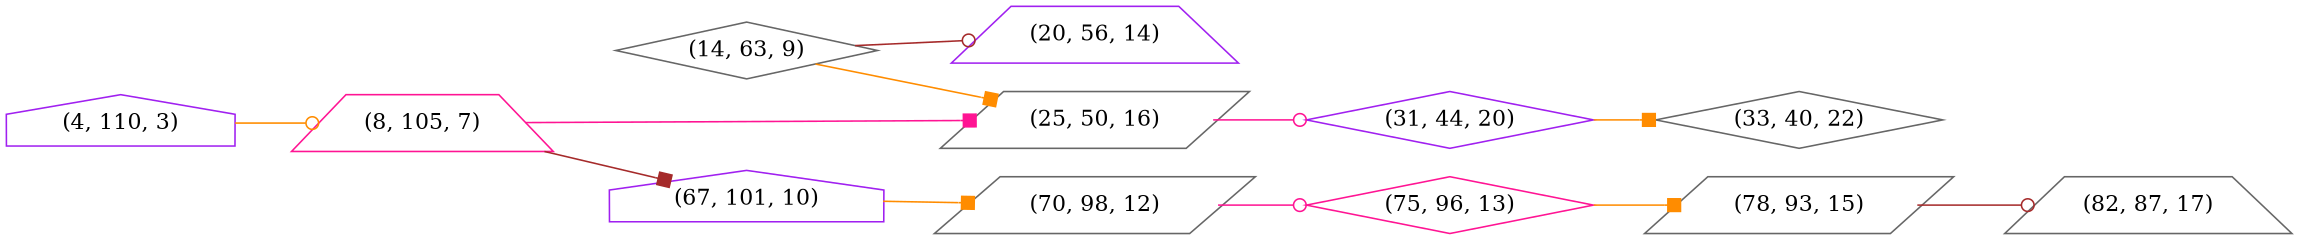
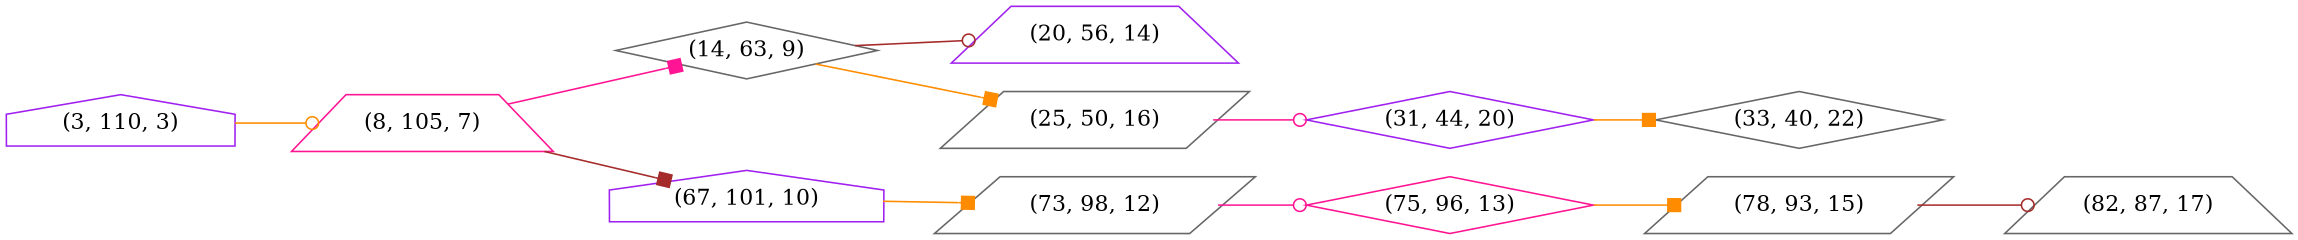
edge "(8, 105, 7)" -> "(25, 50, 16)": now "(8, 105, 7)" -> "(14, 63, 9)"
node "(4, 110, 3)": label "(4, 110, 3)" -> "(3, 110, 3)"
node "(70, 98, 12)": label "(70, 98, 12)" -> "(73, 98, 12)"
